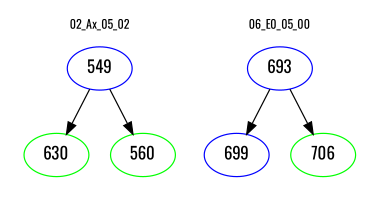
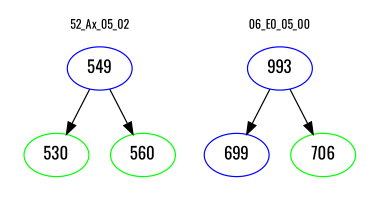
cluster "02_Ax_05_02": label "02_Ax_05_02" -> "52_Ax_05_02"
node "693": label "693" -> "993"
node "630": label "630" -> "530"
